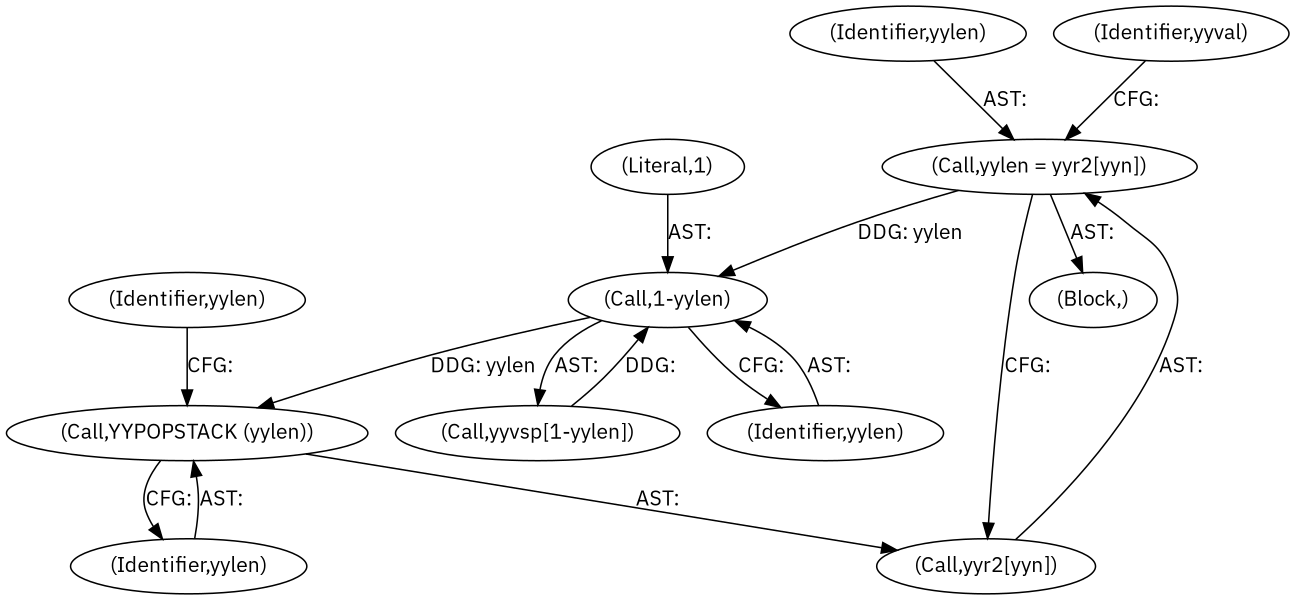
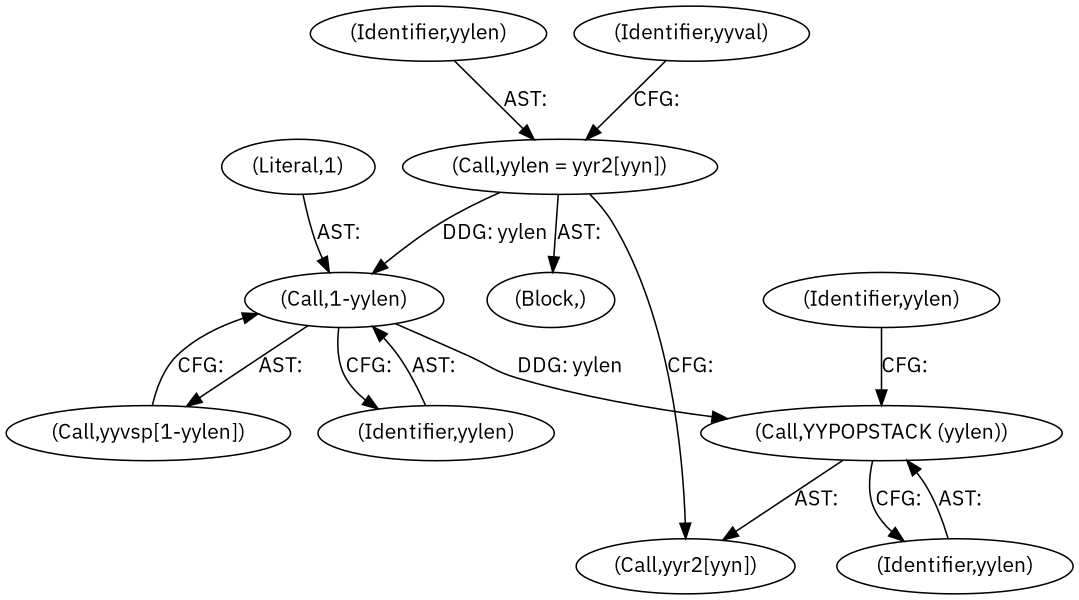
edge "(Call,yyvsp[1-yylen])" -> "(Call,1-yylen)": label "DDG: " -> "CFG: "
edge "(Call,yyr2[yyn])" -> "(Call,yylen = yyr2[yyn])": removed, label "AST:"
